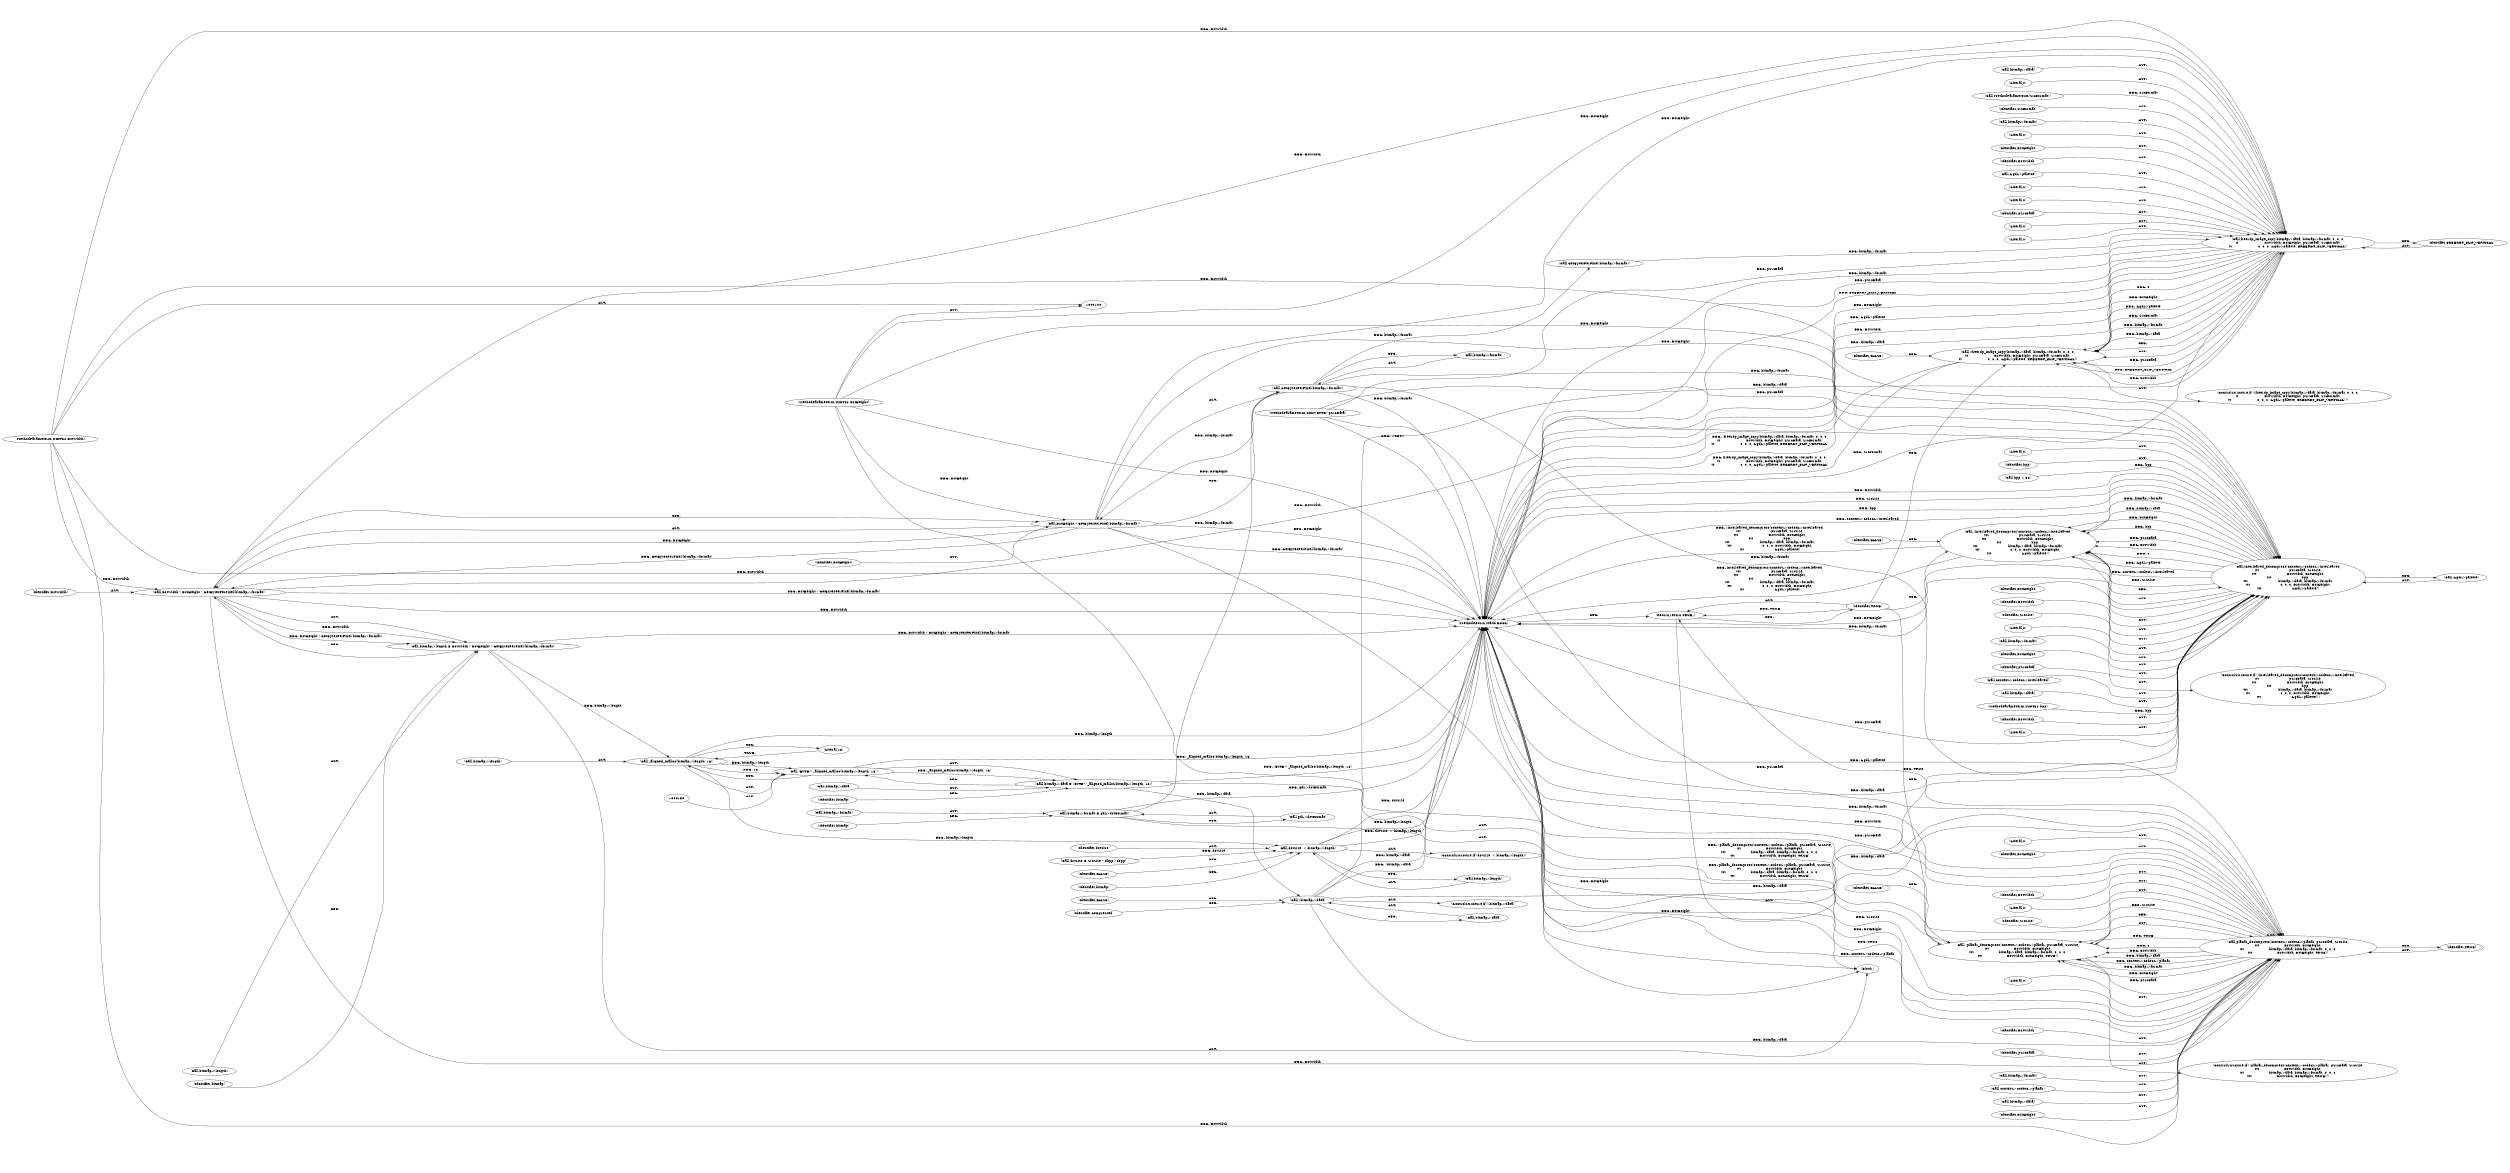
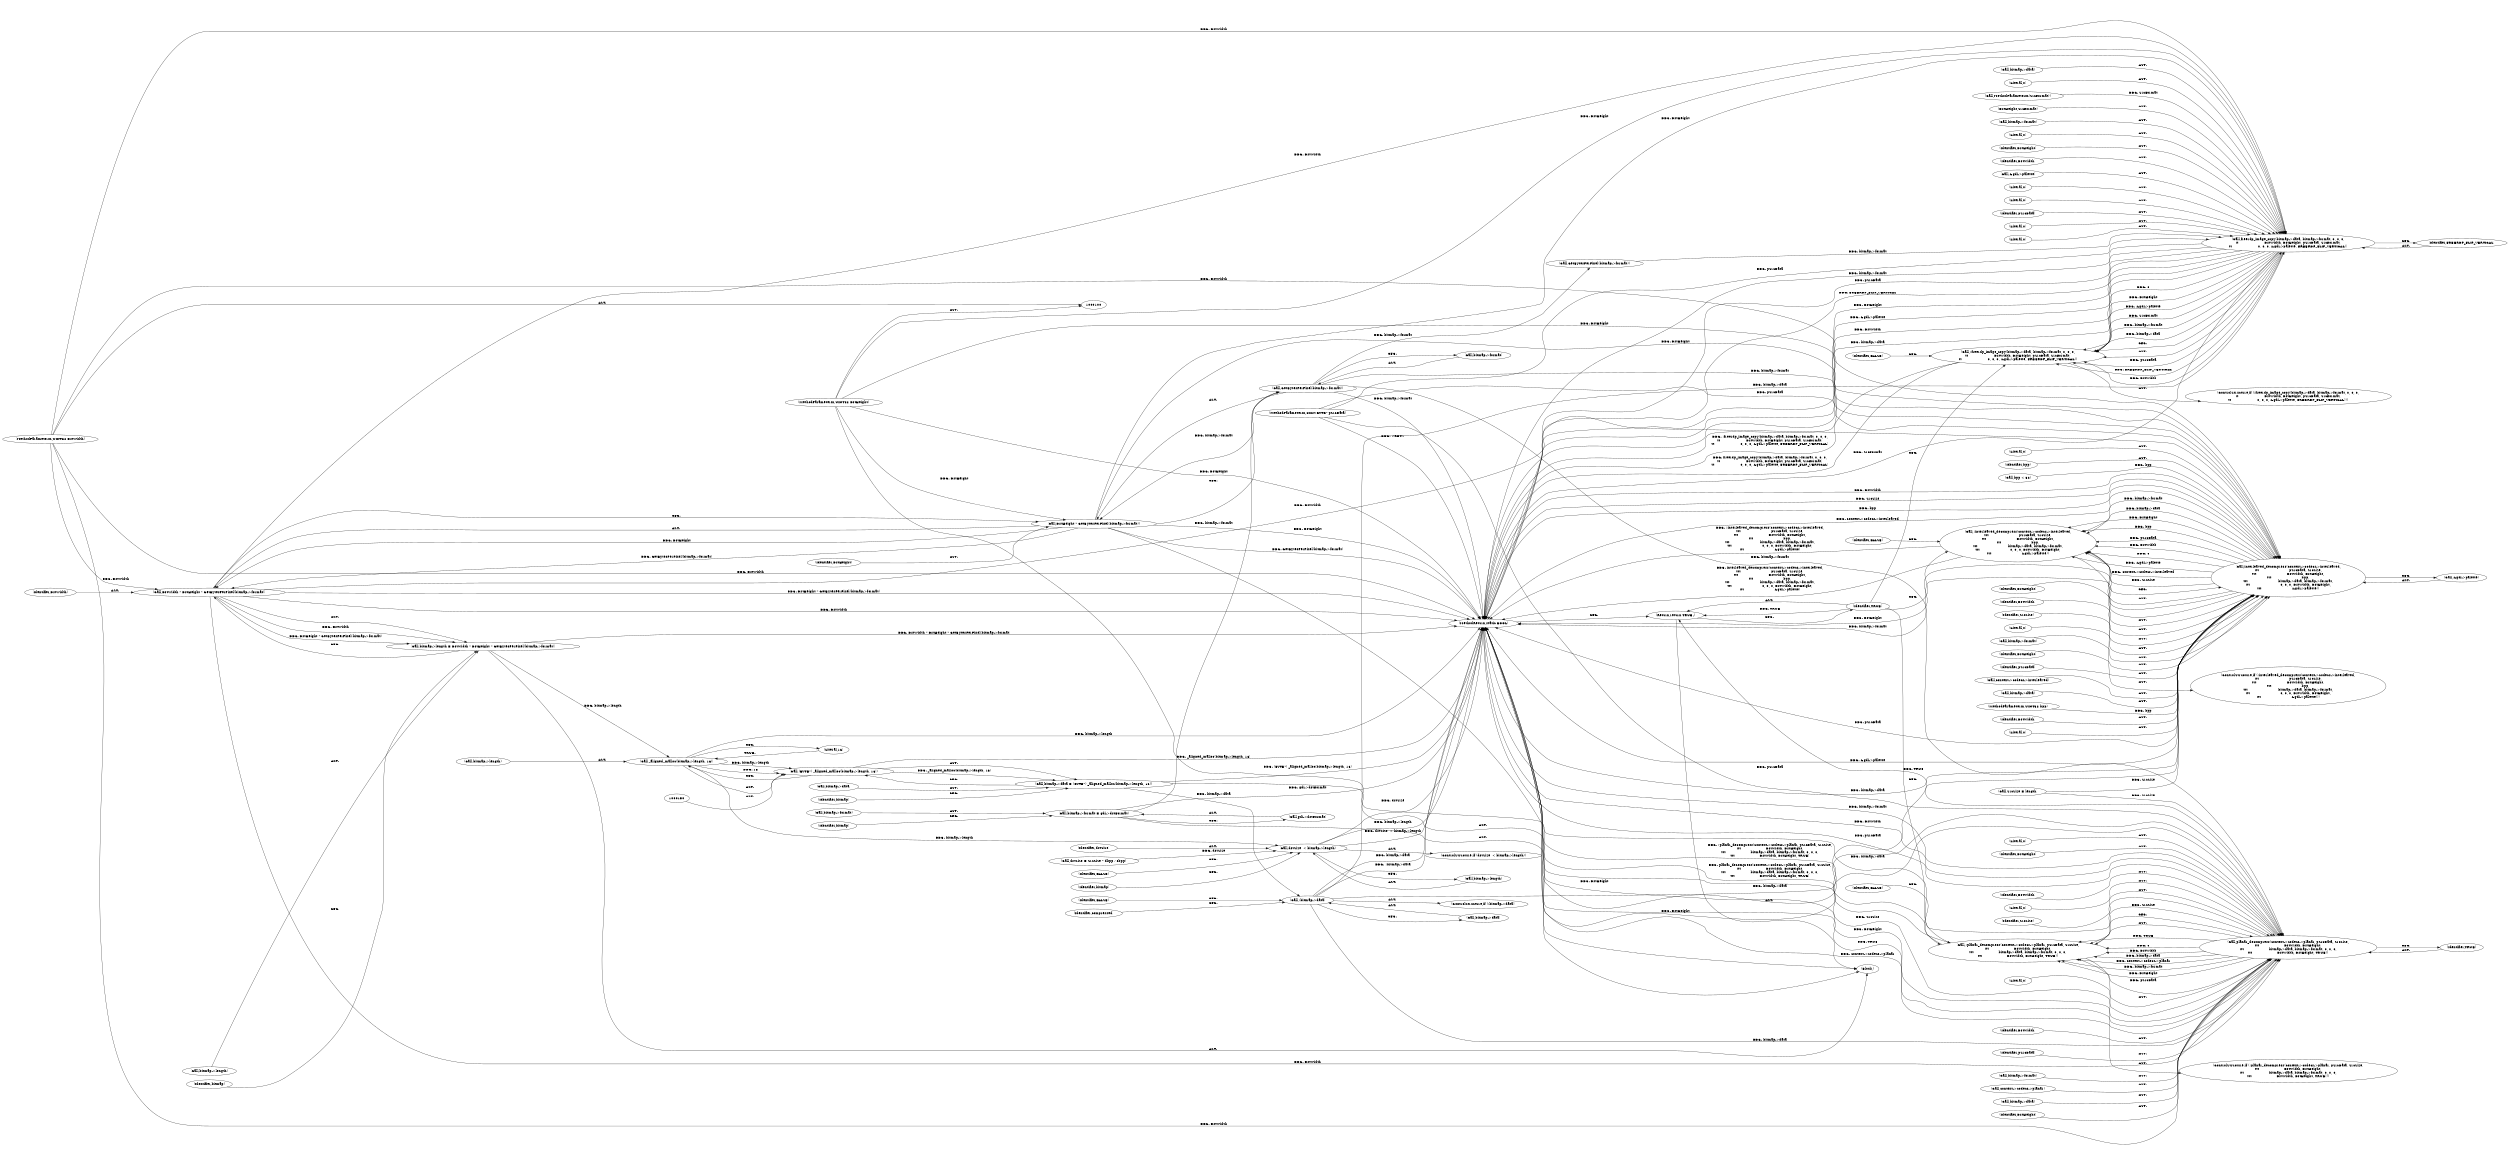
node "(Identifier,SrcFormat)": label "(Identifier,SrcFormat)" -> "(DstHeight,SrcFormat)"
node "(Call,SrcSize = length)": added
